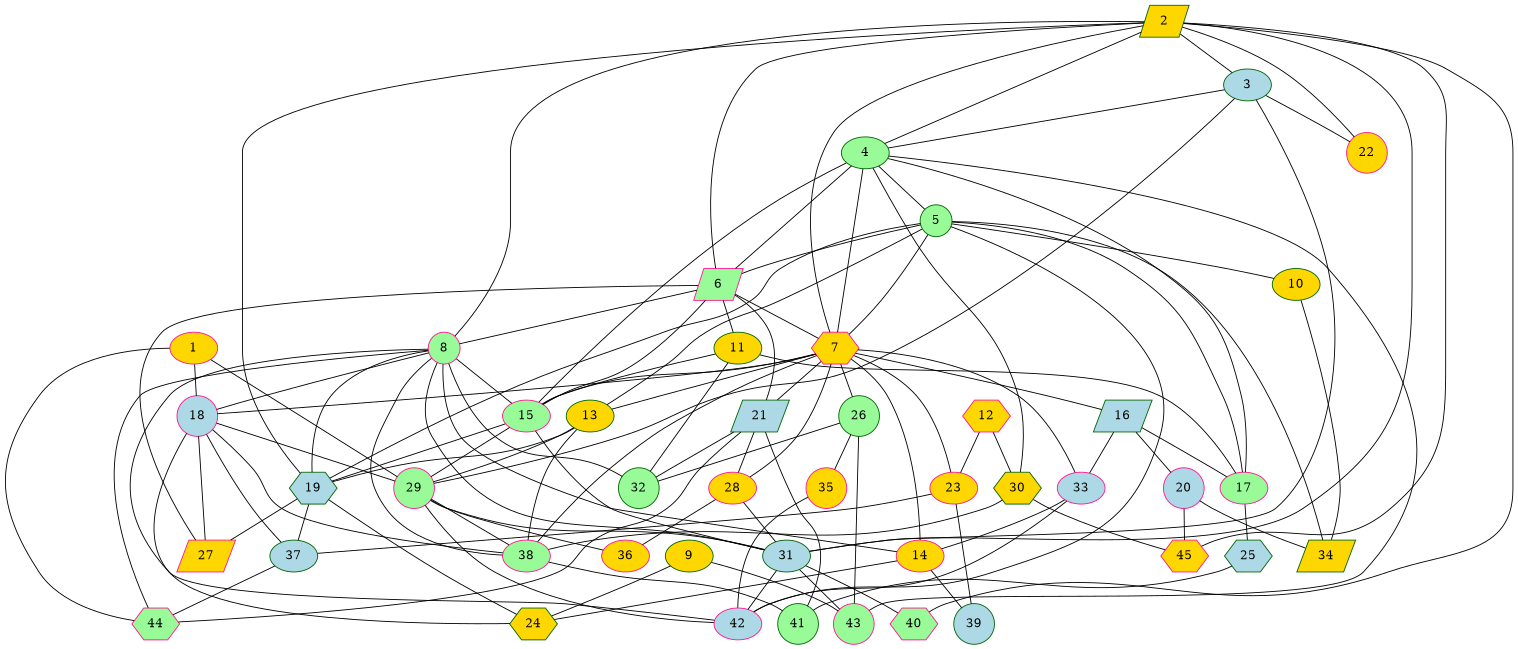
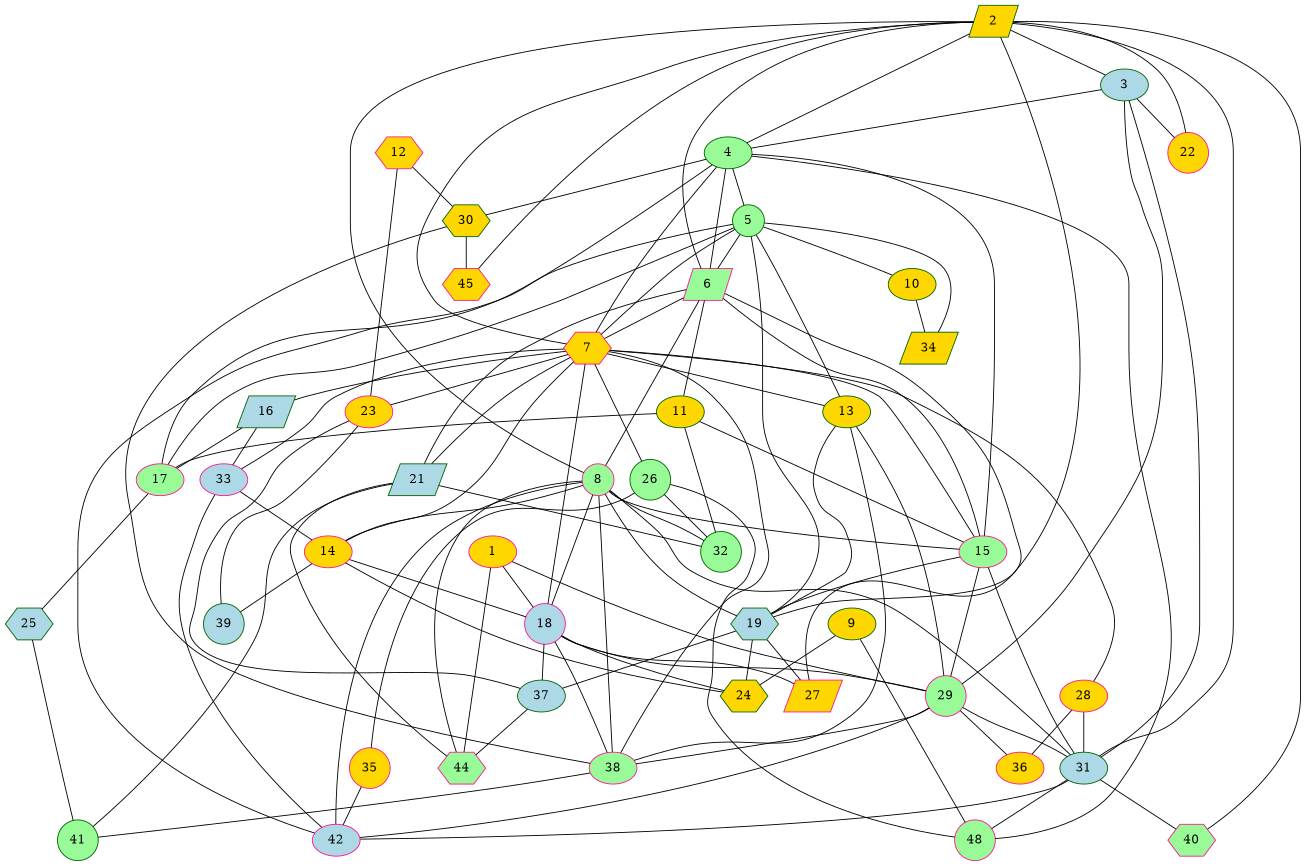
edge "21" -- "28": removed
node "20": removed
edge "14" -- "18": added
node "43": label "43" -> "48"
